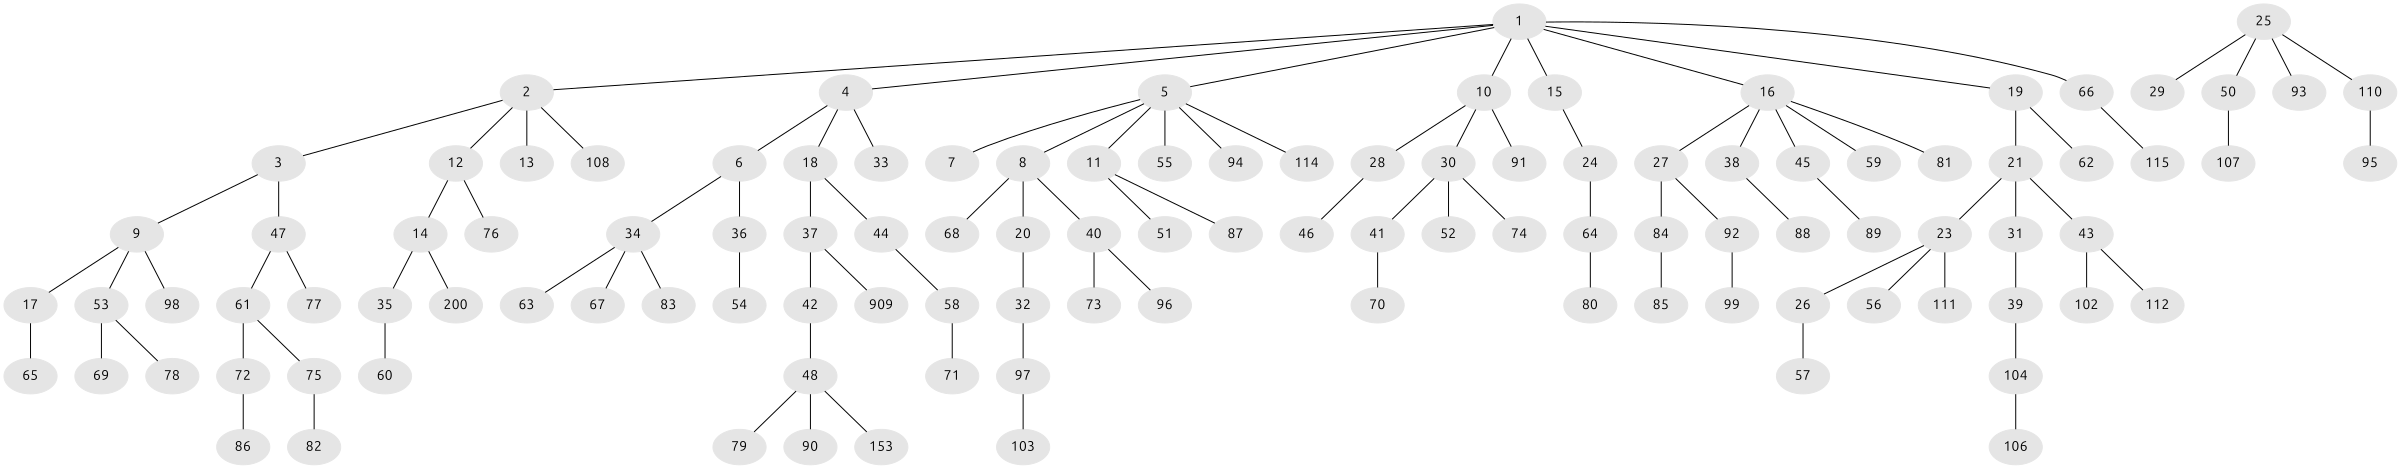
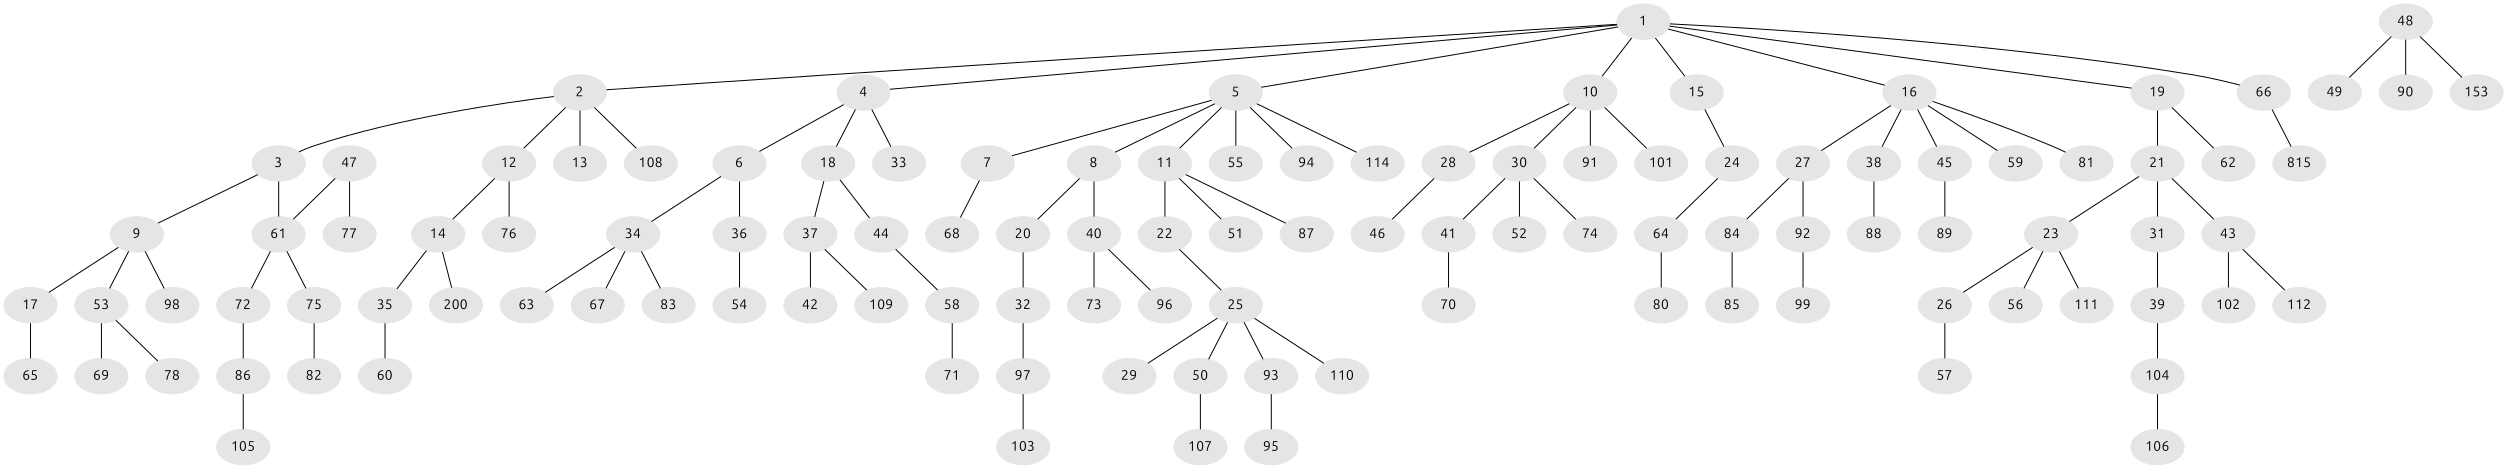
edge "110" -- "95": now "93" -- "95"
node "101": added
node "115": label "115" -> "815"
edge "3" -- "47": now "3" -- "61"
edge "8" -- "68": now "7" -- "68"
node "22": added
node "909": label "909" -> "109"
edge "42" -- "48": removed
node "105": added
node "79": label "79" -> "49"
